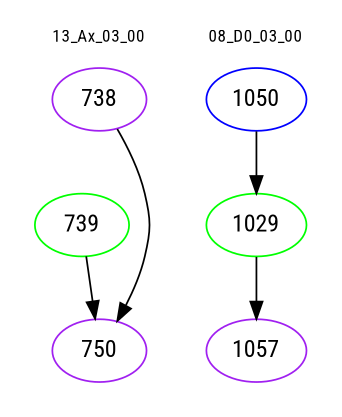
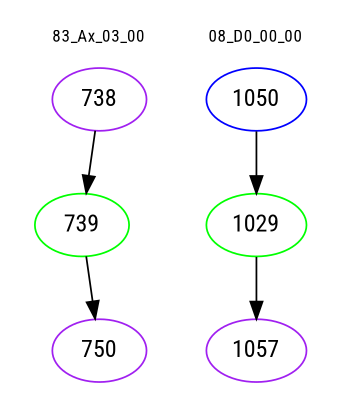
cluster "13_Ax_03_00": label "13_Ax_03_00" -> "83_Ax_03_00"
cluster "08_D0_03_00": label "08_D0_03_00" -> "08_D0_00_00"
edge "738" -> "750": now "738" -> "739"
